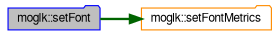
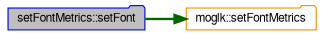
node "moglk::setFont": label "moglk::setFont" -> "setFontMetrics::setFont"
